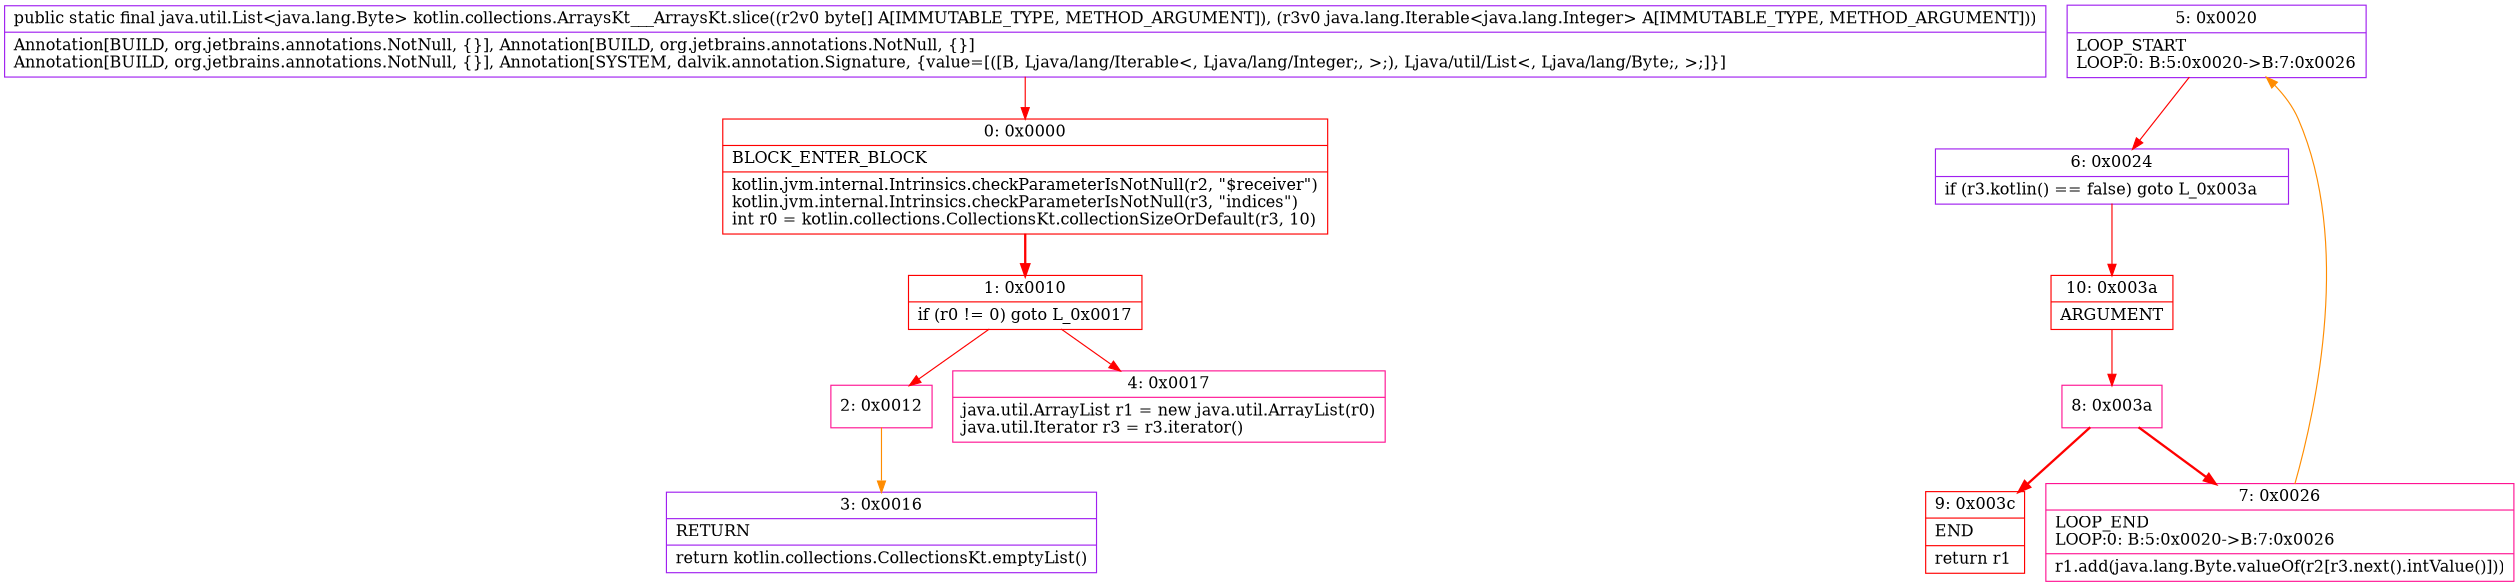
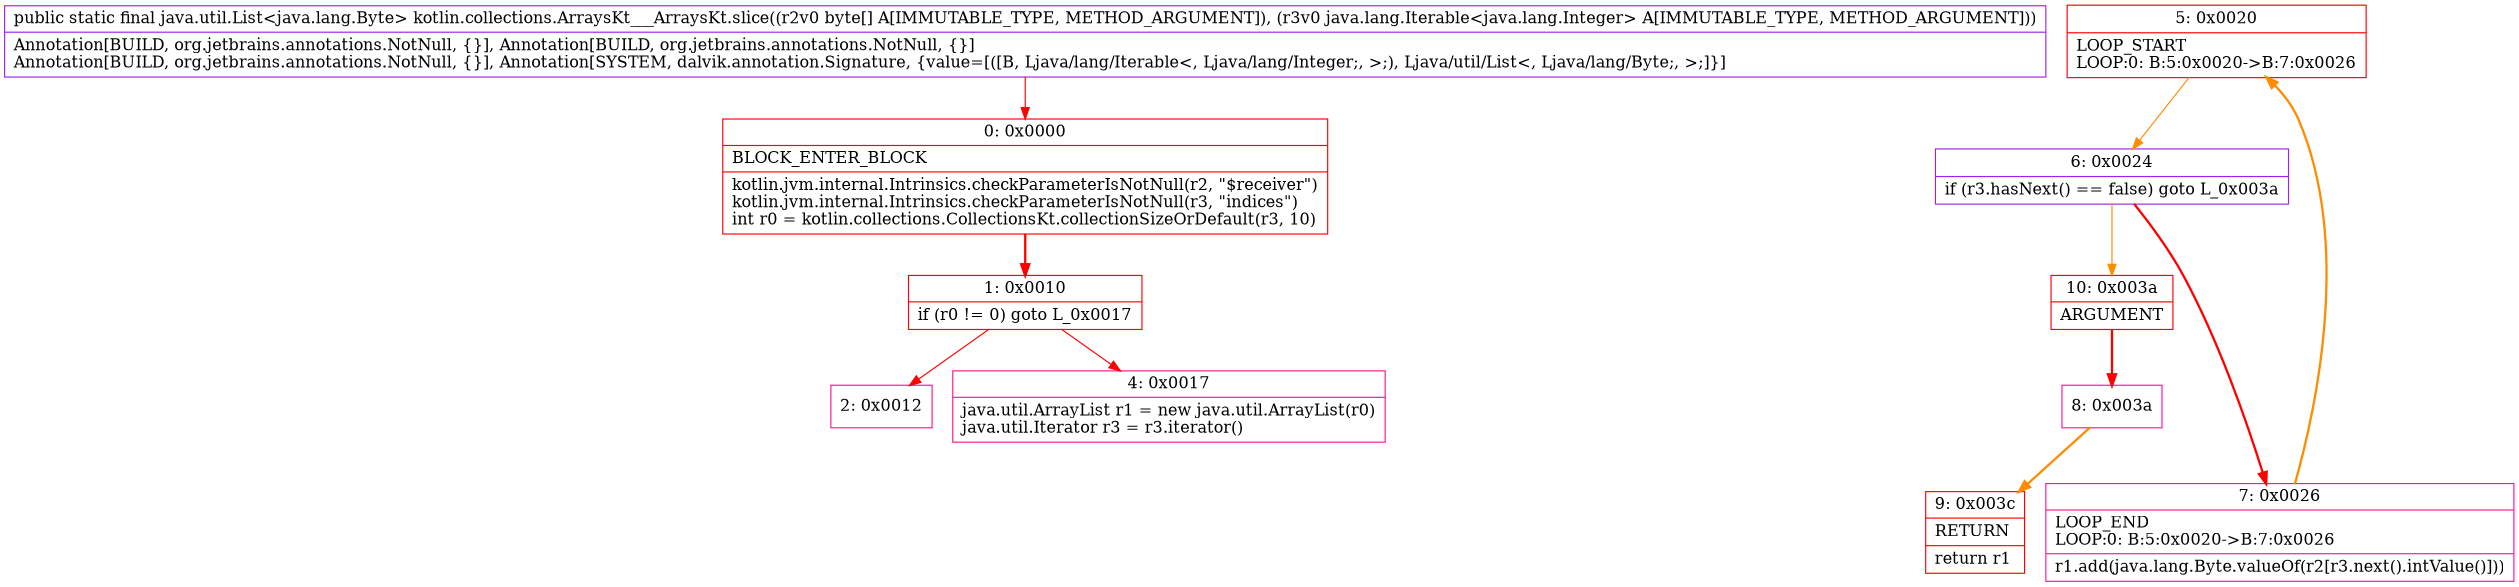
node "5: 0x0020": color purple -> red
edge "5: 0x0020" -> "6: 0x0024": color red -> darkorange
node "6: 0x0024": text "if (r3.kotlin() == false) goto L_0x003a" -> "if (r3.hasNext() == false) goto L_0x003a"
edge "6: 0x0024" -> "10: 0x003a": color red -> darkorange
edge "7: 0x0026" -> "5: 0x0020": style solid -> bold
edge "10: 0x003a" -> "8: 0x003a": style solid -> bold
edge "8: 0x003a" -> "7: 0x0026": now "6: 0x0024" -> "7: 0x0026"
edge "8: 0x003a" -> "9: 0x003c": color red -> darkorange
node "9: 0x003c": text "END" -> "RETURN"
node "3: 0x0016": removed
